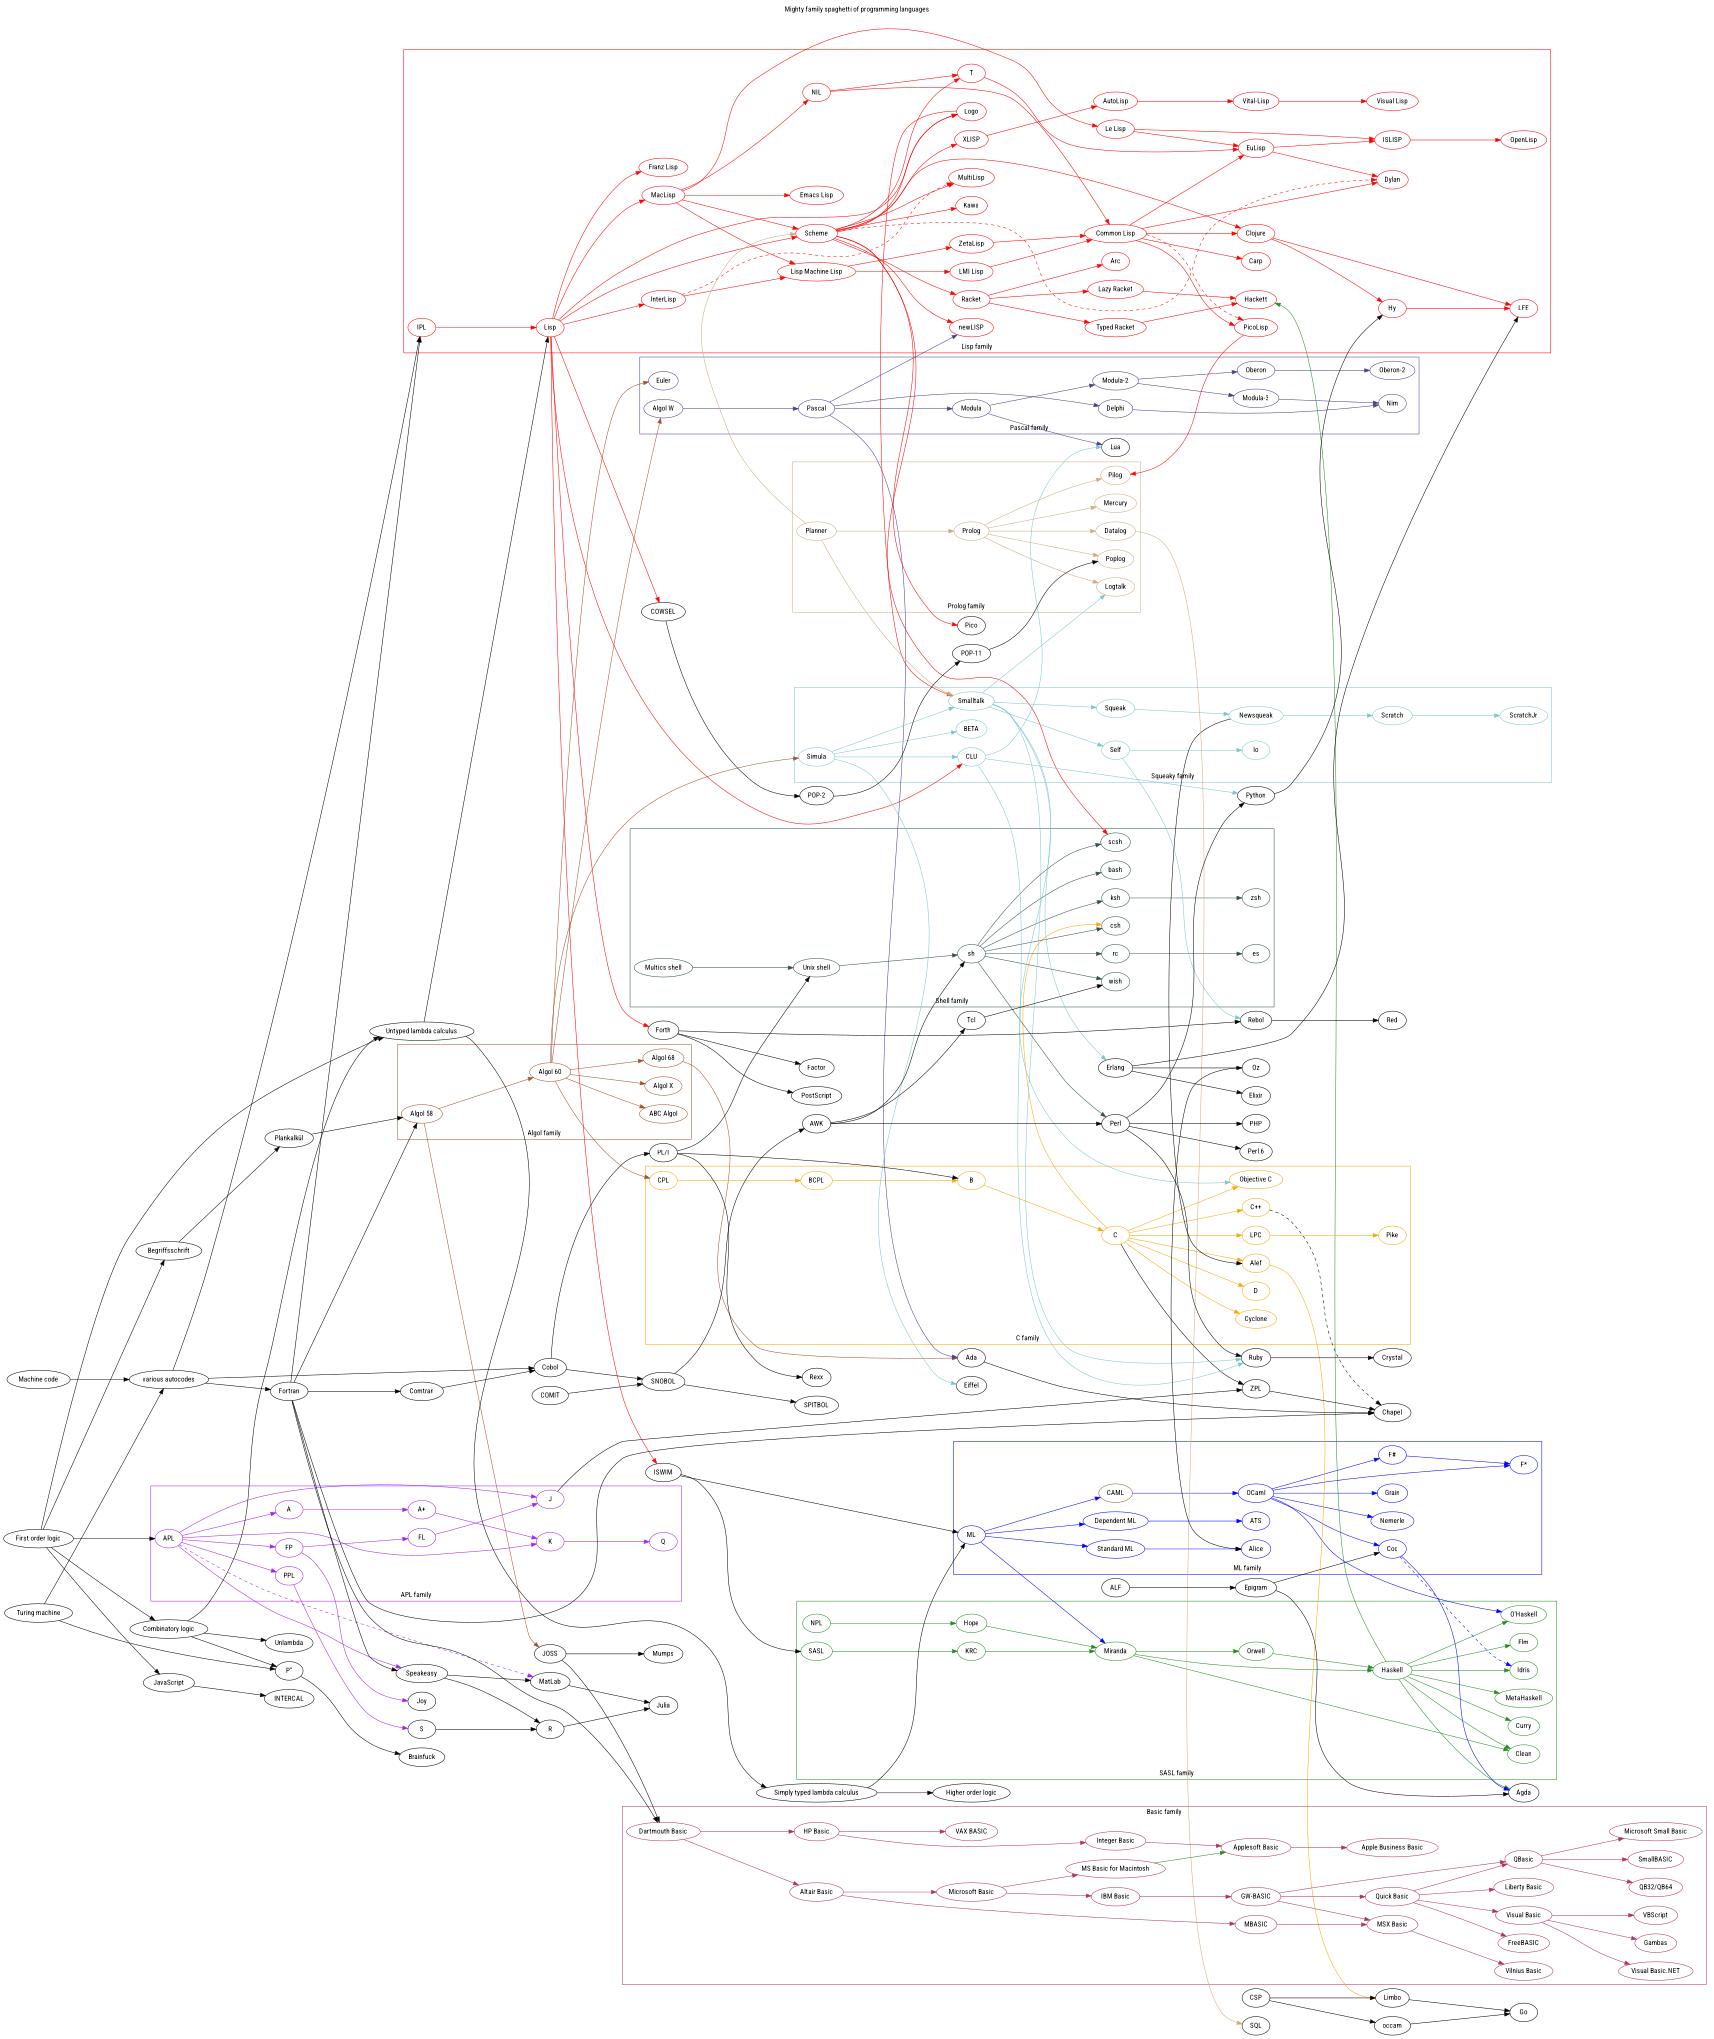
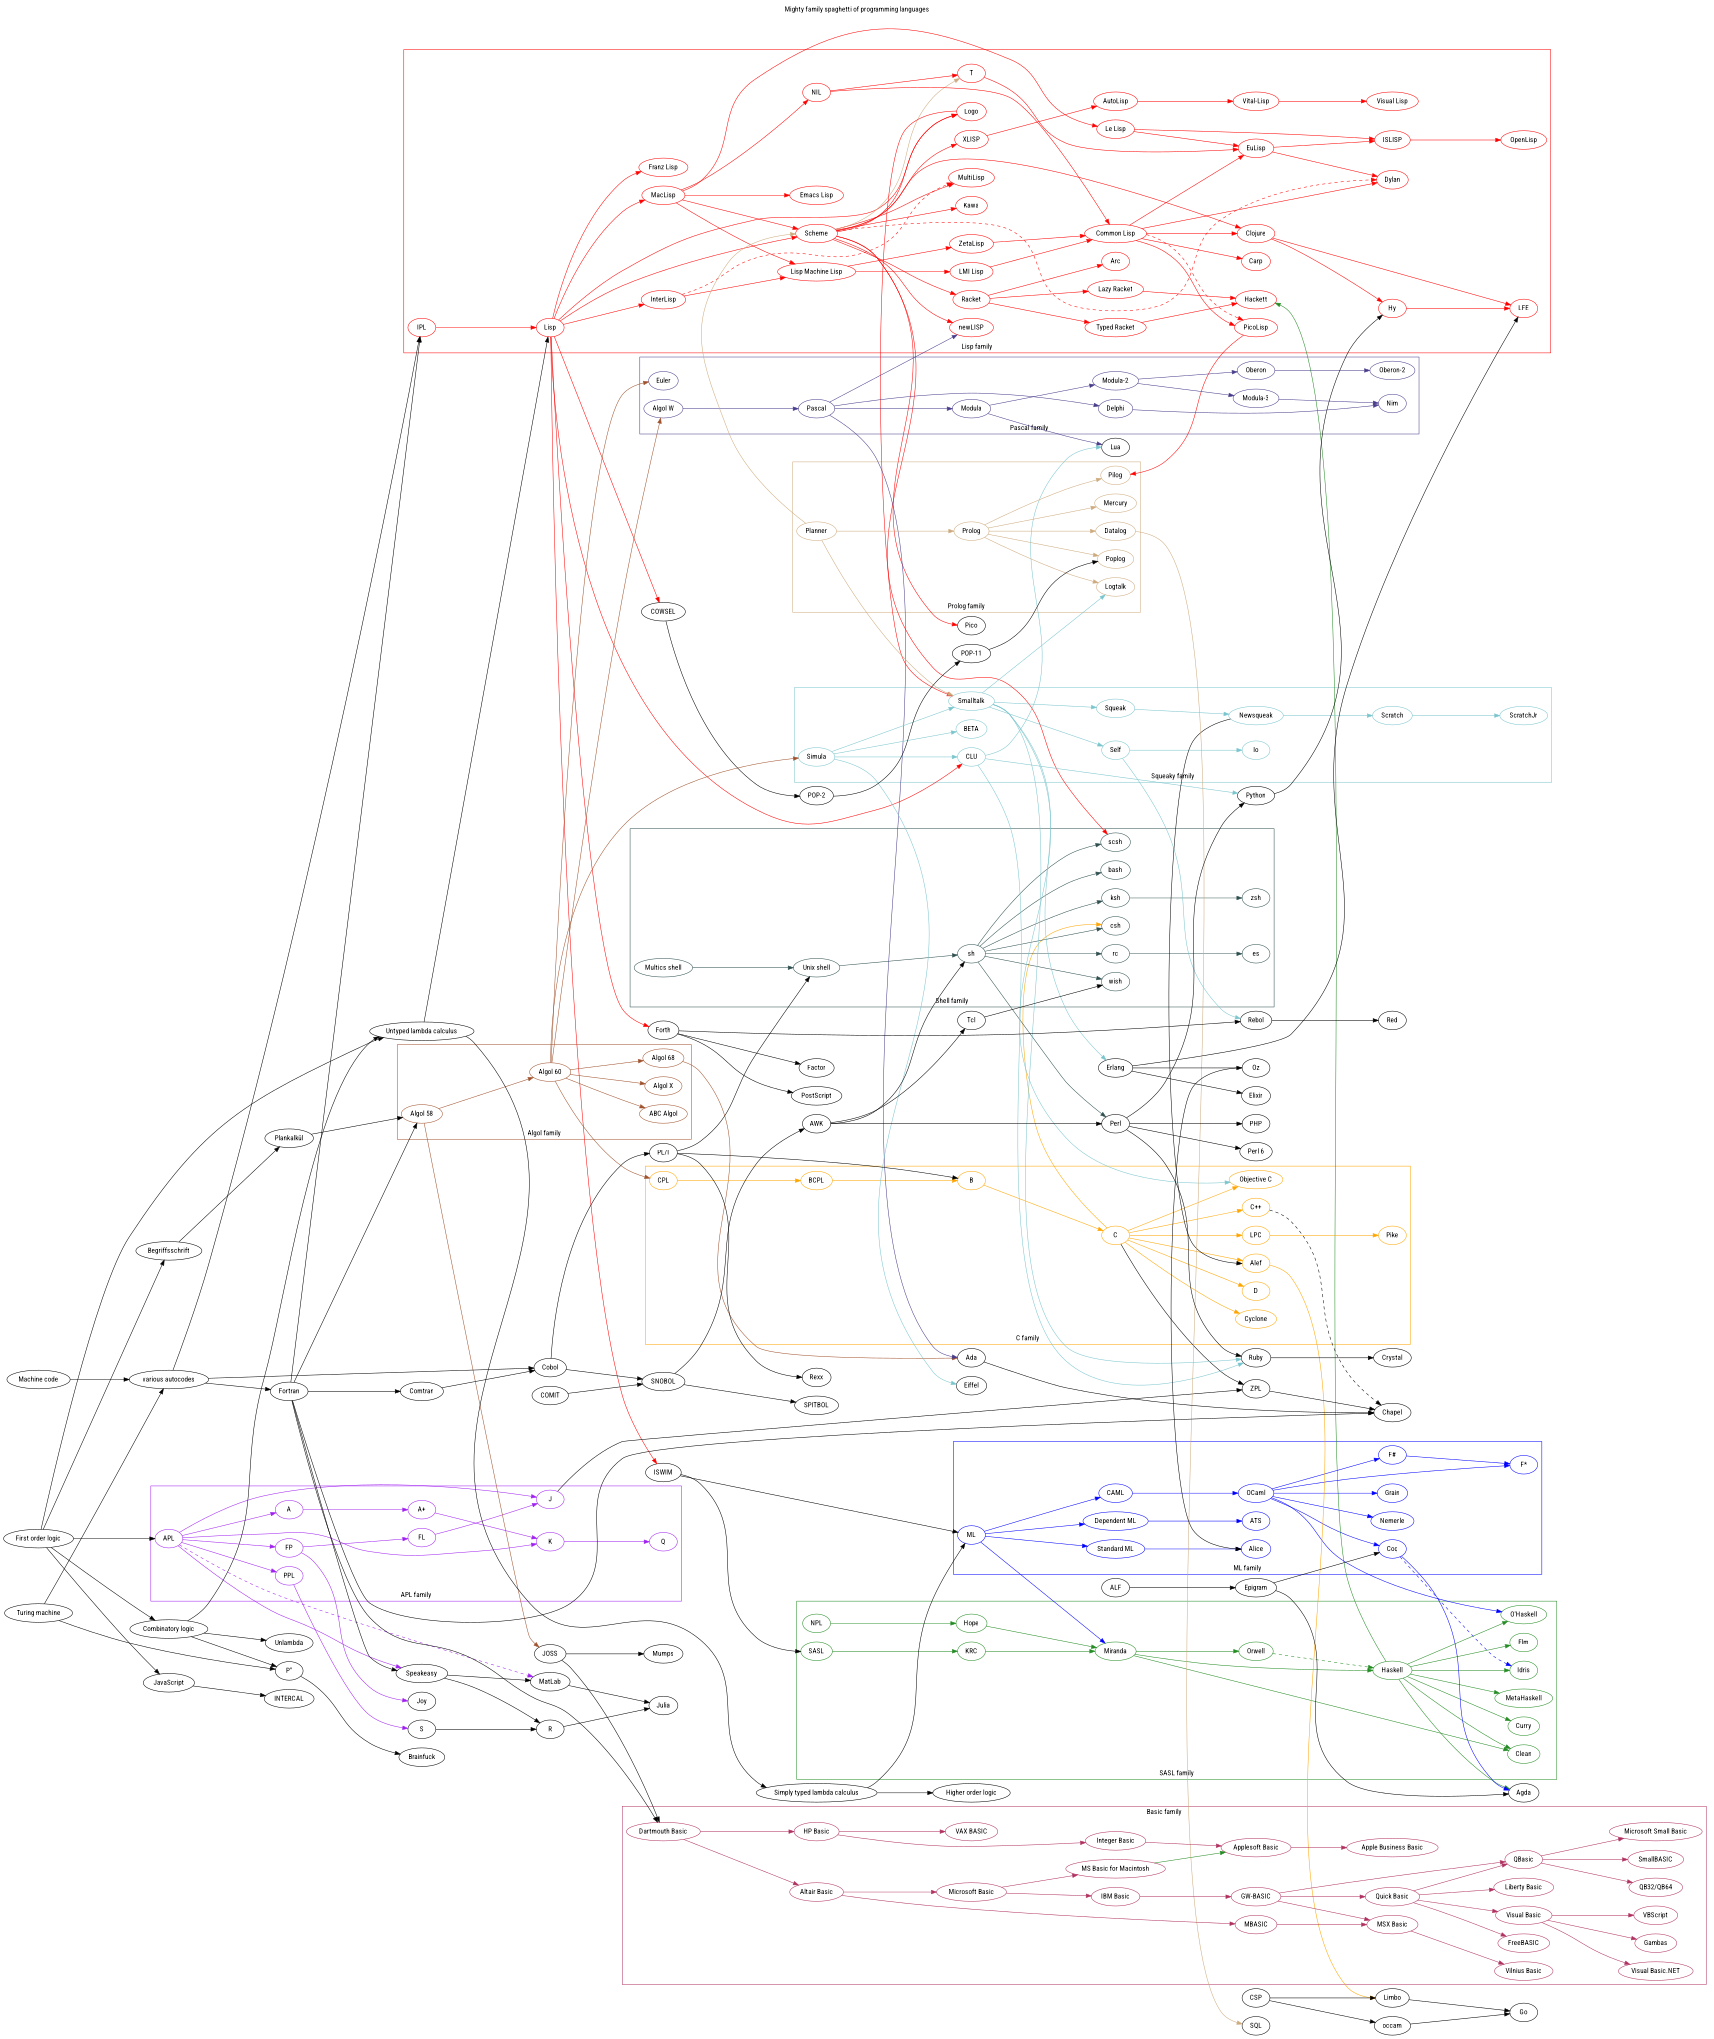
edge "Scheme" -> "T": color red -> burlywood3
node "CAML": color sienna -> blue
edge "Orwell" -> "Haskell": style solid -> dashed
